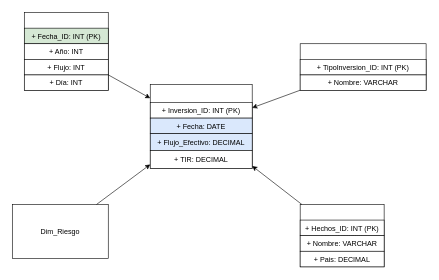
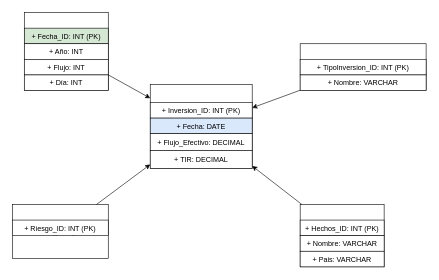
node "+ Flujo_Efectivo: DECIMAL": fillcolor #dae8fc -> #ffffff
node "+ Riesgo_ID: INT (PK)": added
node "+ Pais: DECIMAL": label "+ Pais: DECIMAL" -> "+ Pais: VARCHAR"
